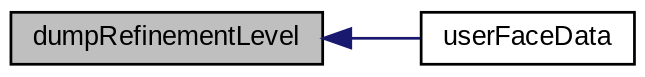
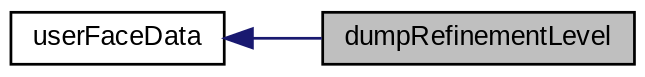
edge "userFaceData" -> "dumpRefinementLevel": reversed
